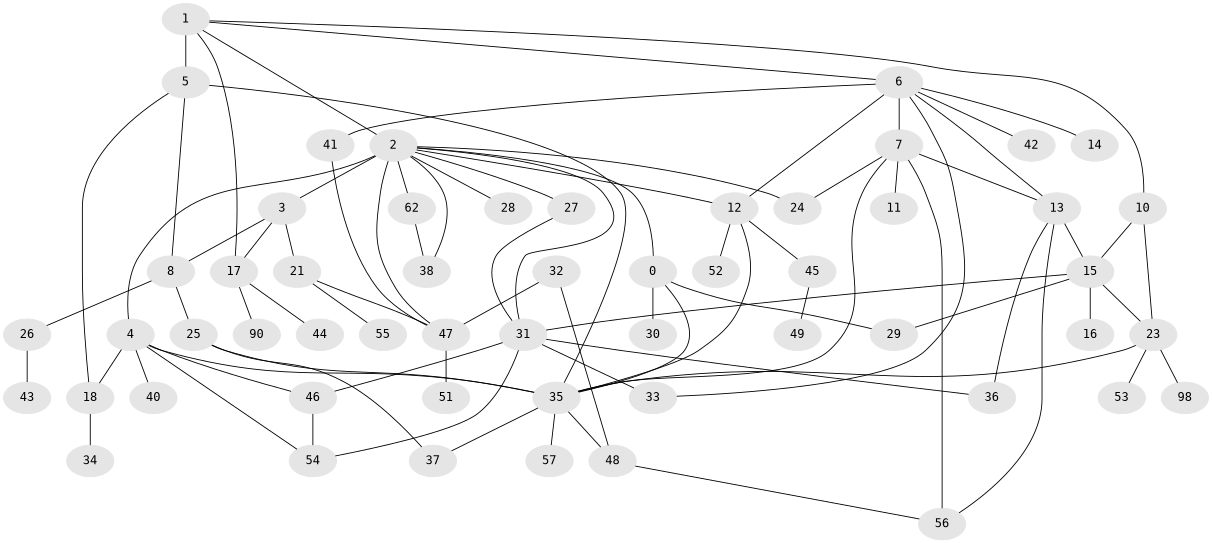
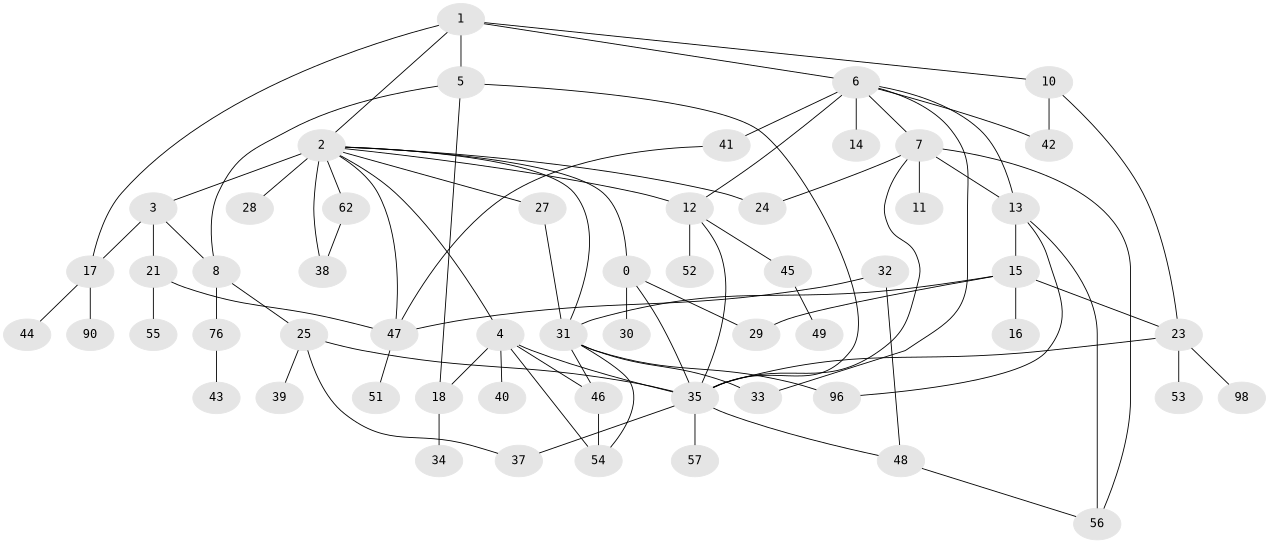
edge "10" -- "15": now "10" -- "42"
node "26": label "26" -> "76"
node "39": added
node "36": label "36" -> "96"
